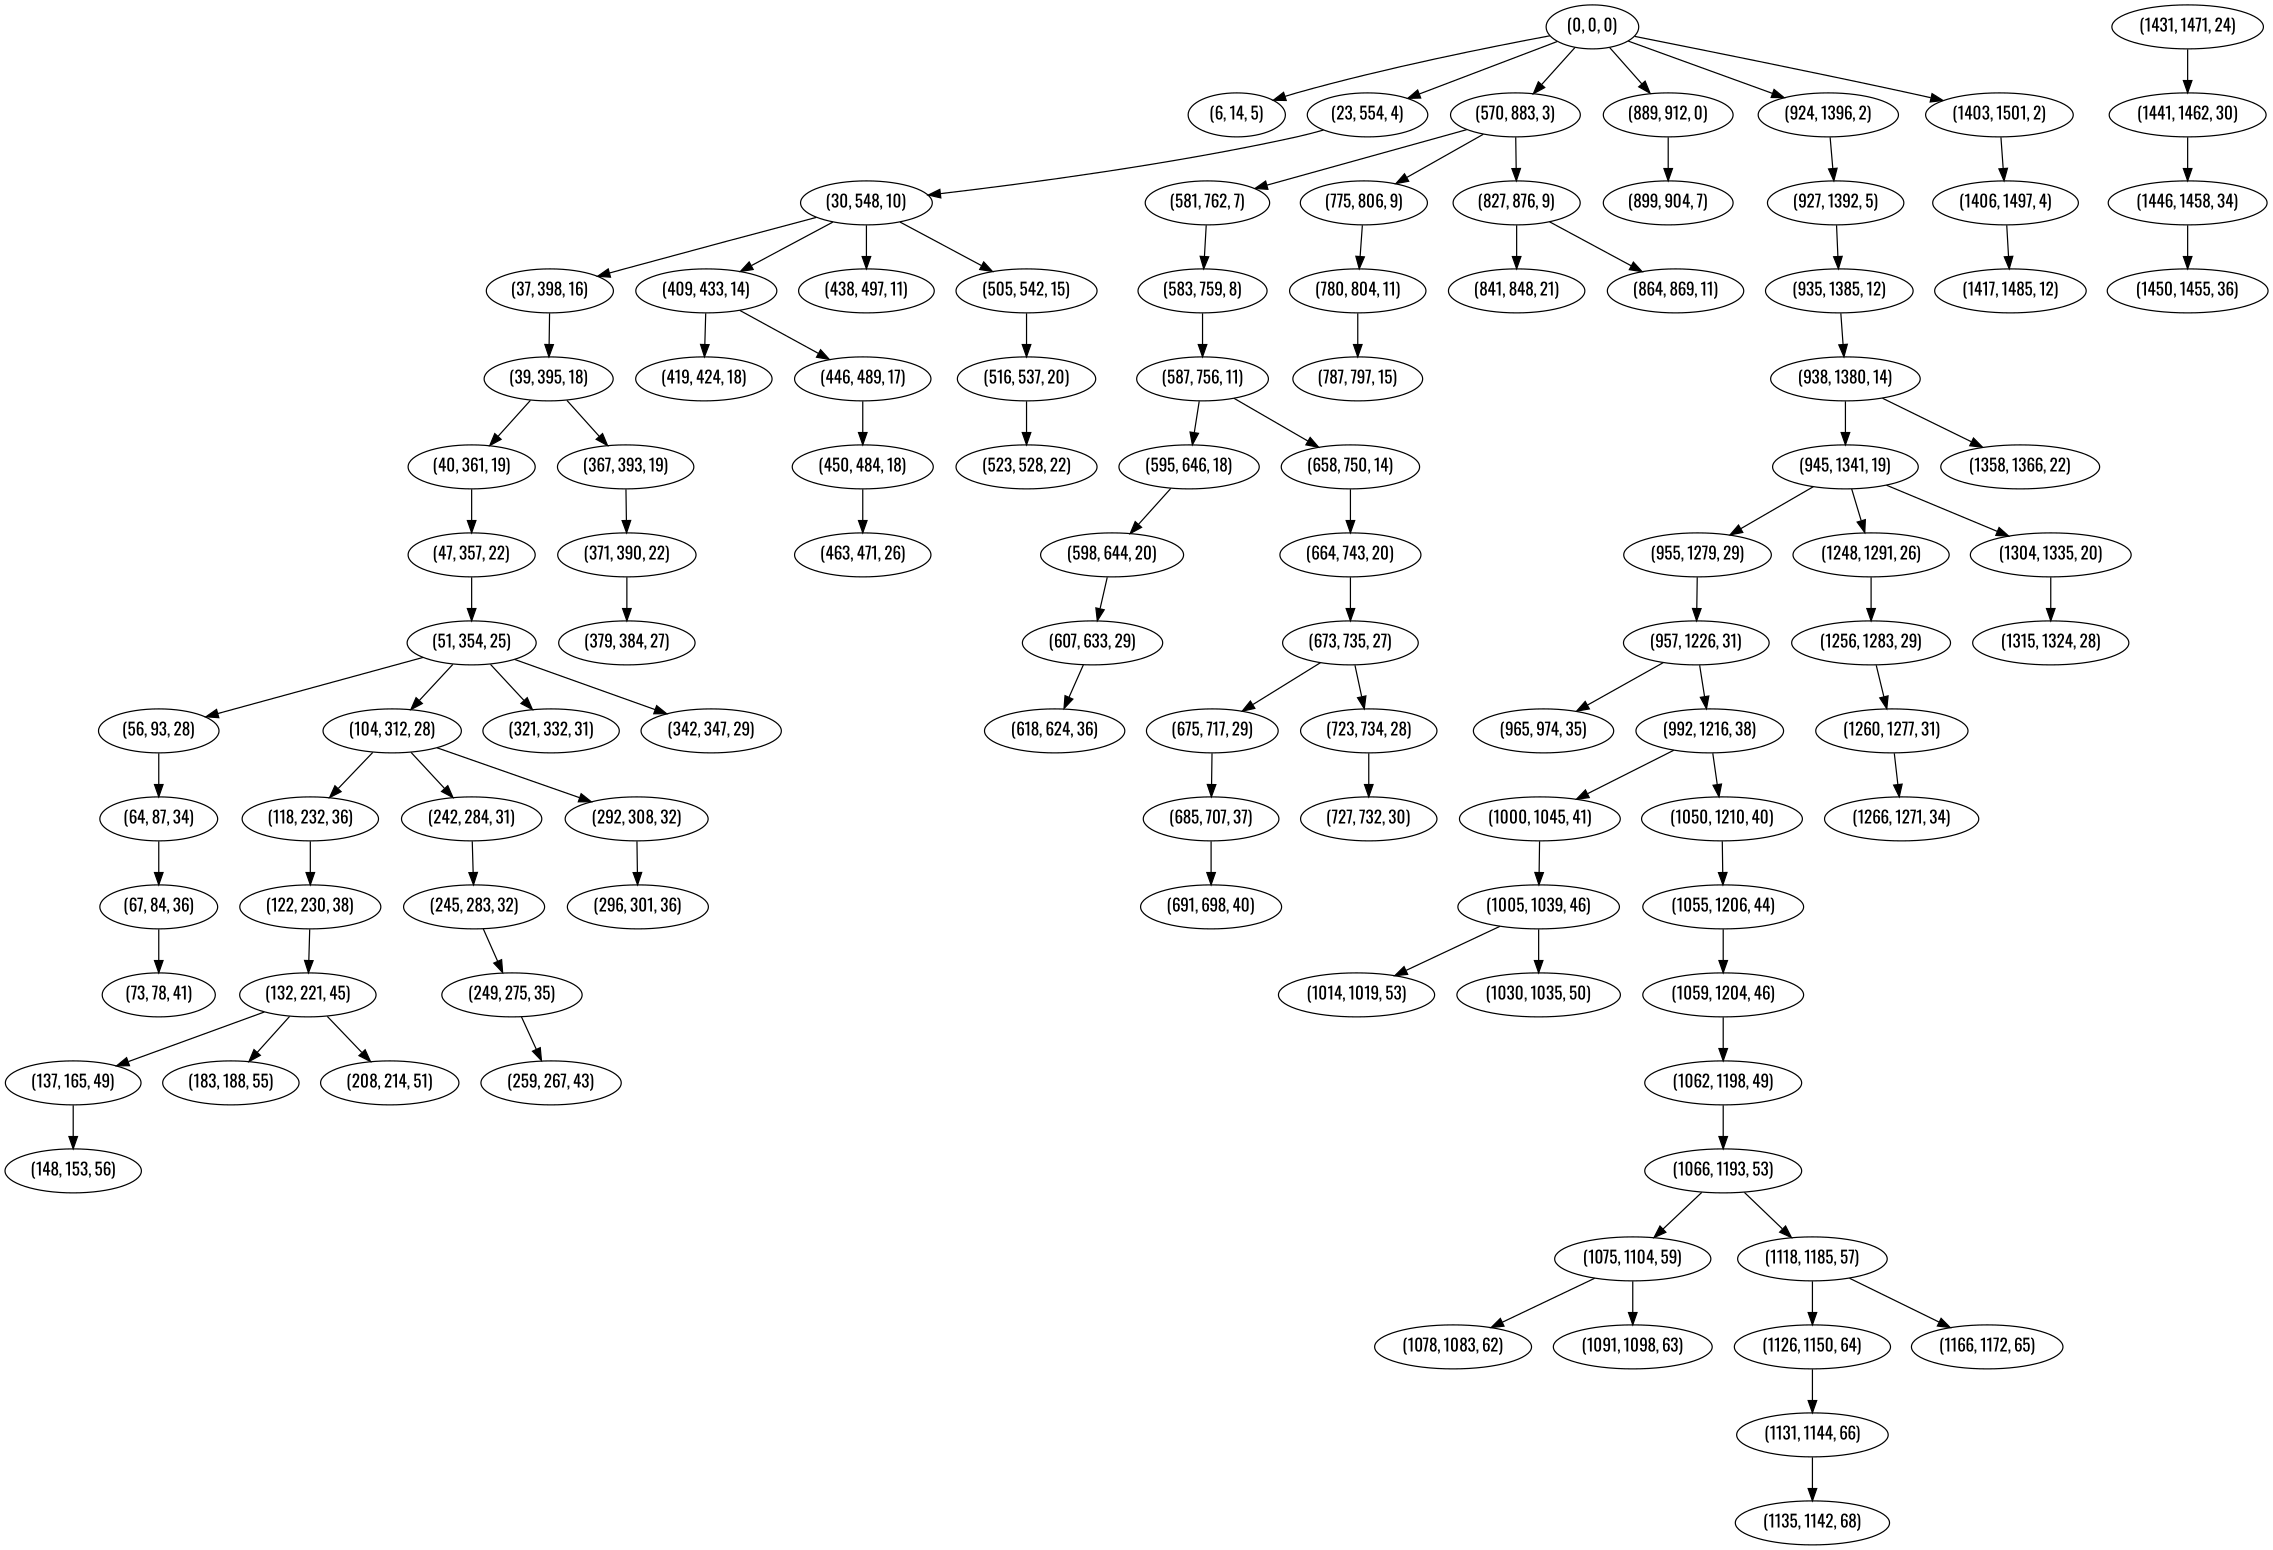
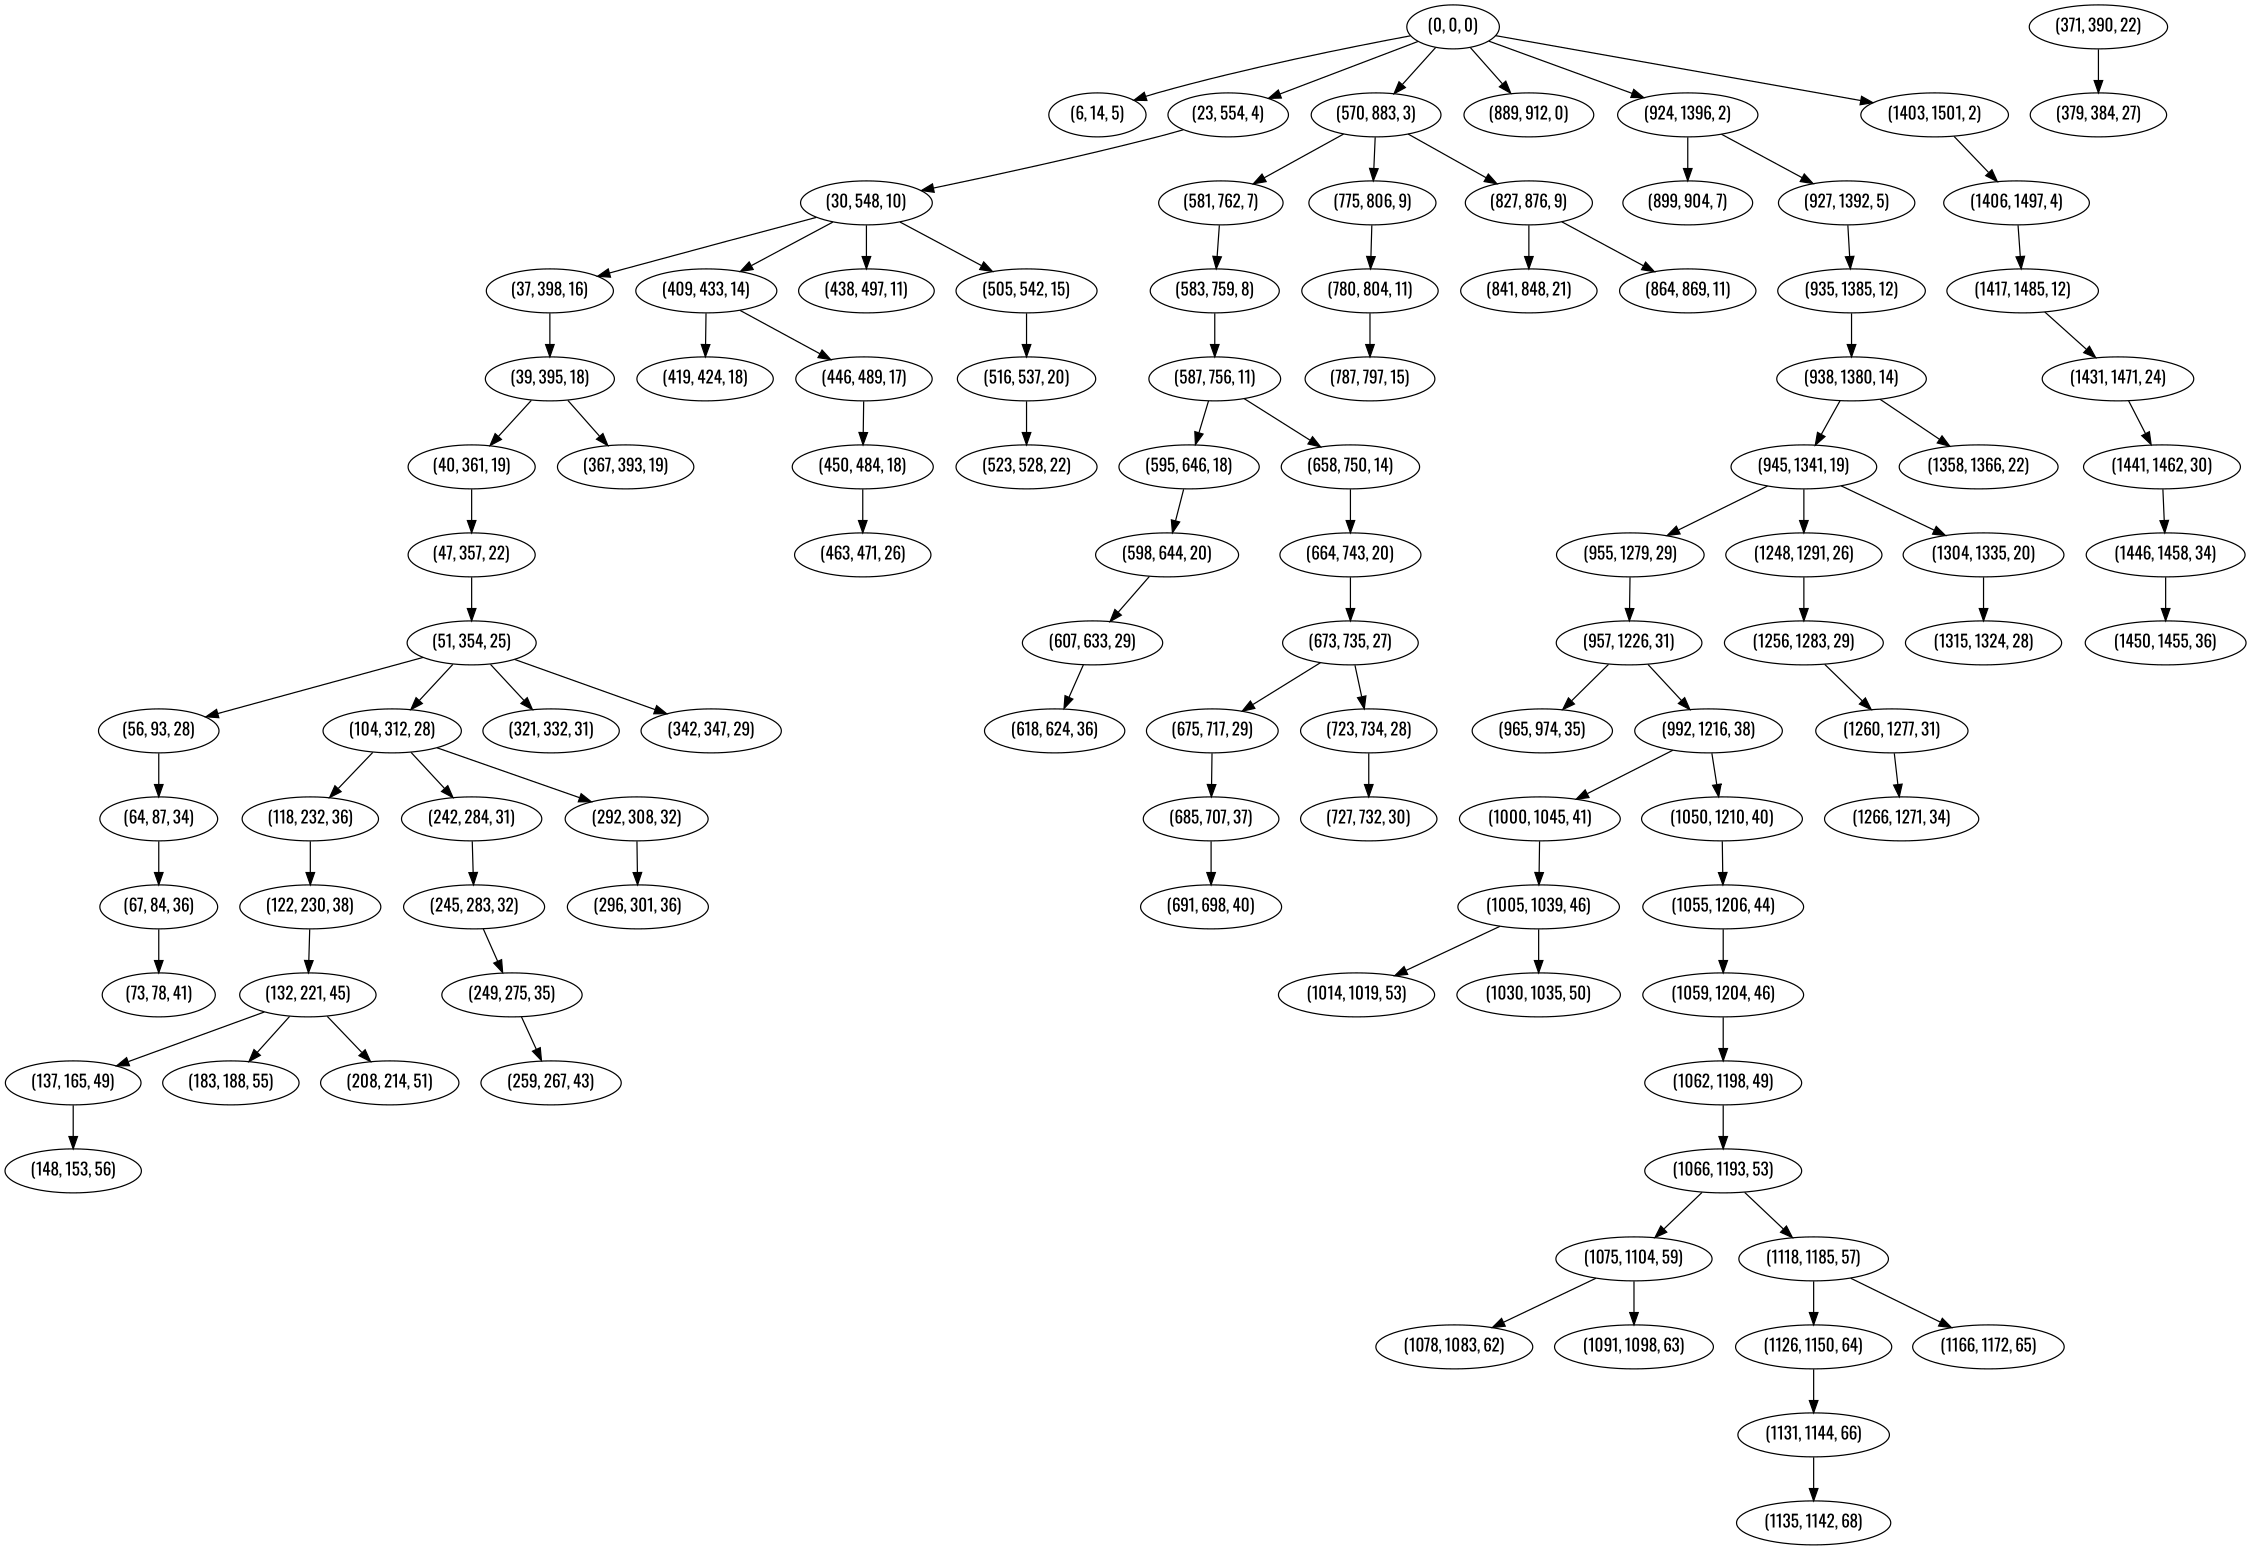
edge "(889, 912, 0)" -> "(899, 904, 7)": now "(924, 1396, 2)" -> "(899, 904, 7)"
edge "(1417, 1485, 12)" -> "(1431, 1471, 24)": added
edge "(367, 393, 19)" -> "(371, 390, 22)": removed
